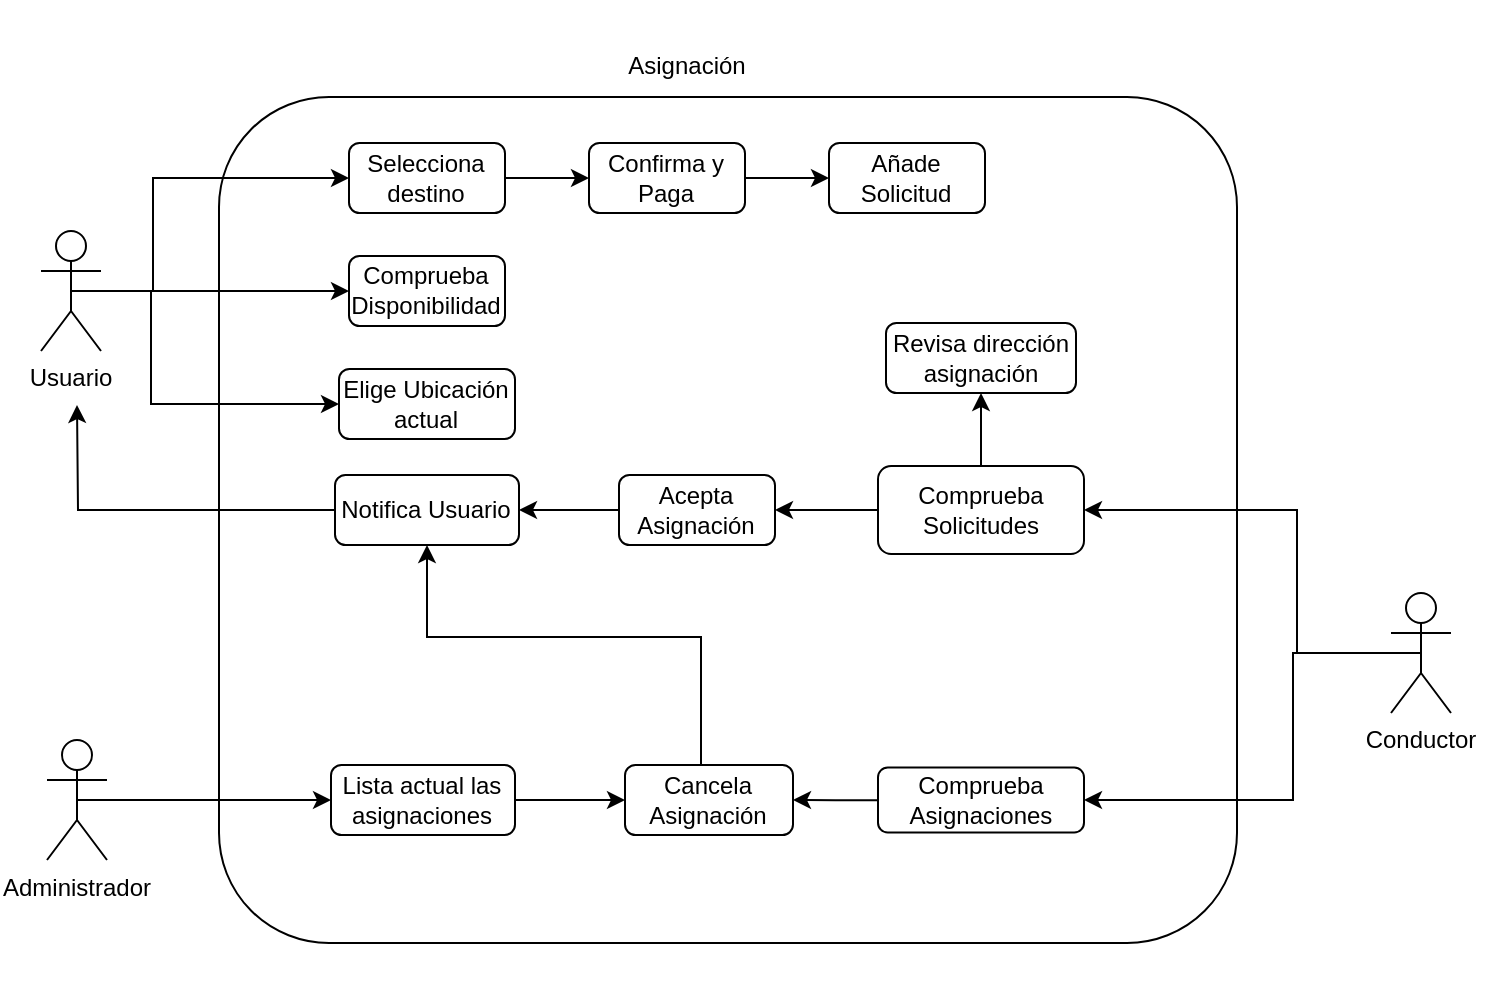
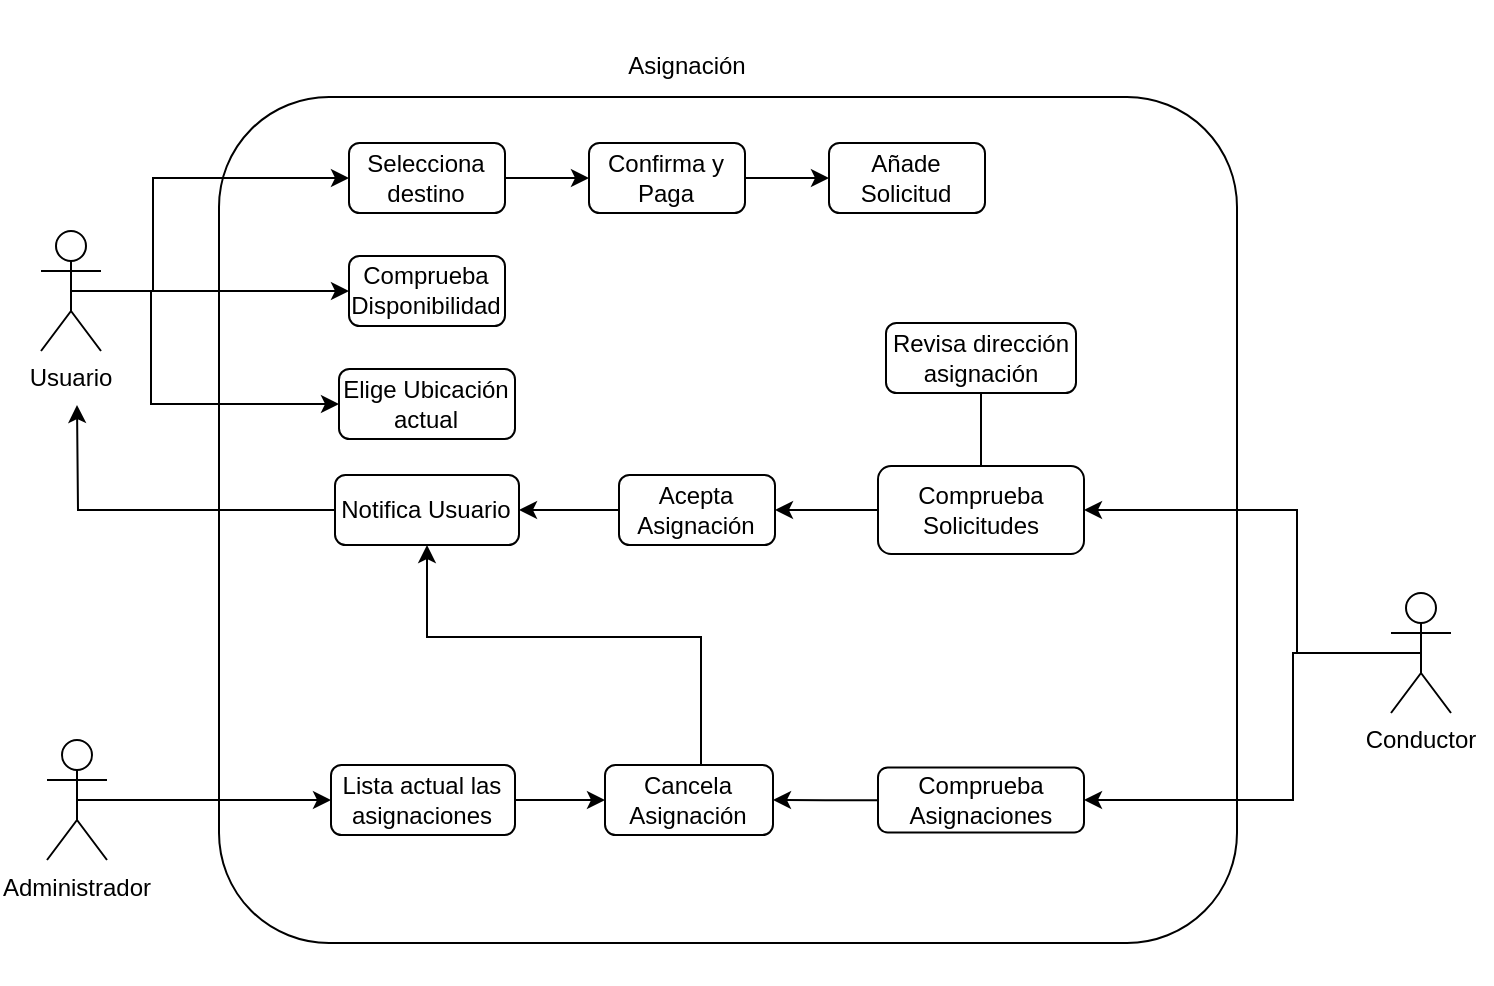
edge "Comprueba Solicitudes" -> "Revisa dirección asignación": arrowhead classic -> none
node "Cancela Asignación": moved (709, 800) -> (689, 800)
